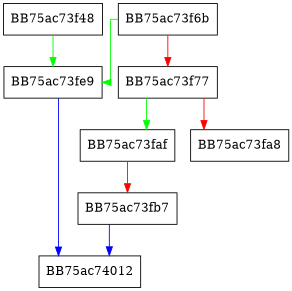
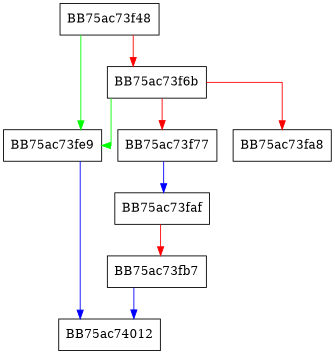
edge "BB75ac73f48" -> "BB75ac73f6b": added
edge "BB75ac73f77" -> "BB75ac73faf": color green -> blue
edge "BB75ac73f77" -> "BB75ac73fa8": now "BB75ac73f6b" -> "BB75ac73fa8"
